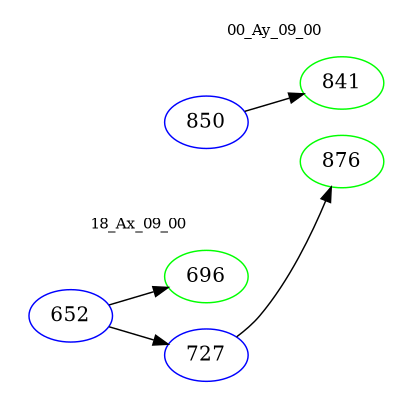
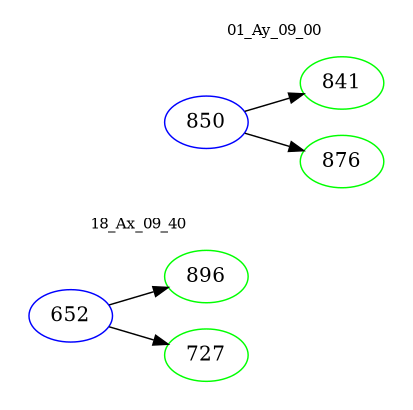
cluster "00_Ay_09_00": label "00_Ay_09_00" -> "01_Ay_09_00"
cluster "18_Ax_09_00": label "18_Ax_09_00" -> "18_Ax_09_40"
edge "727" -> "876": now "850" -> "876"
node "696": label "696" -> "896"
node "727": color blue -> green
